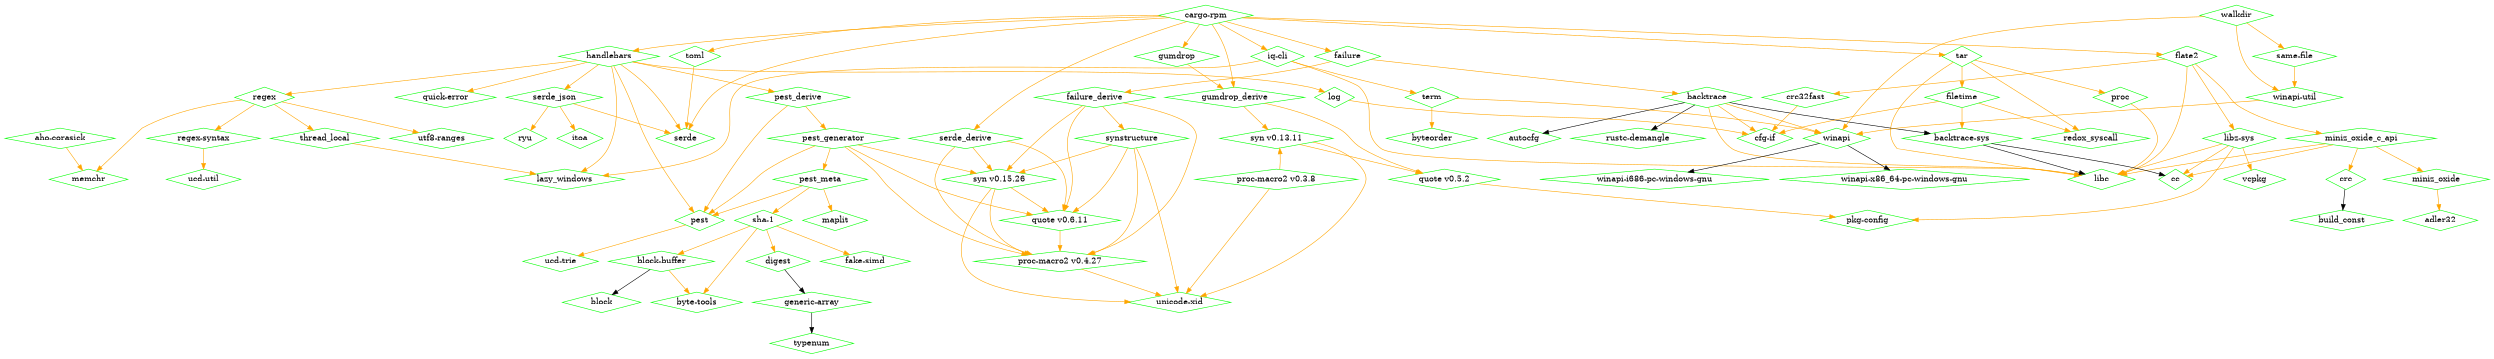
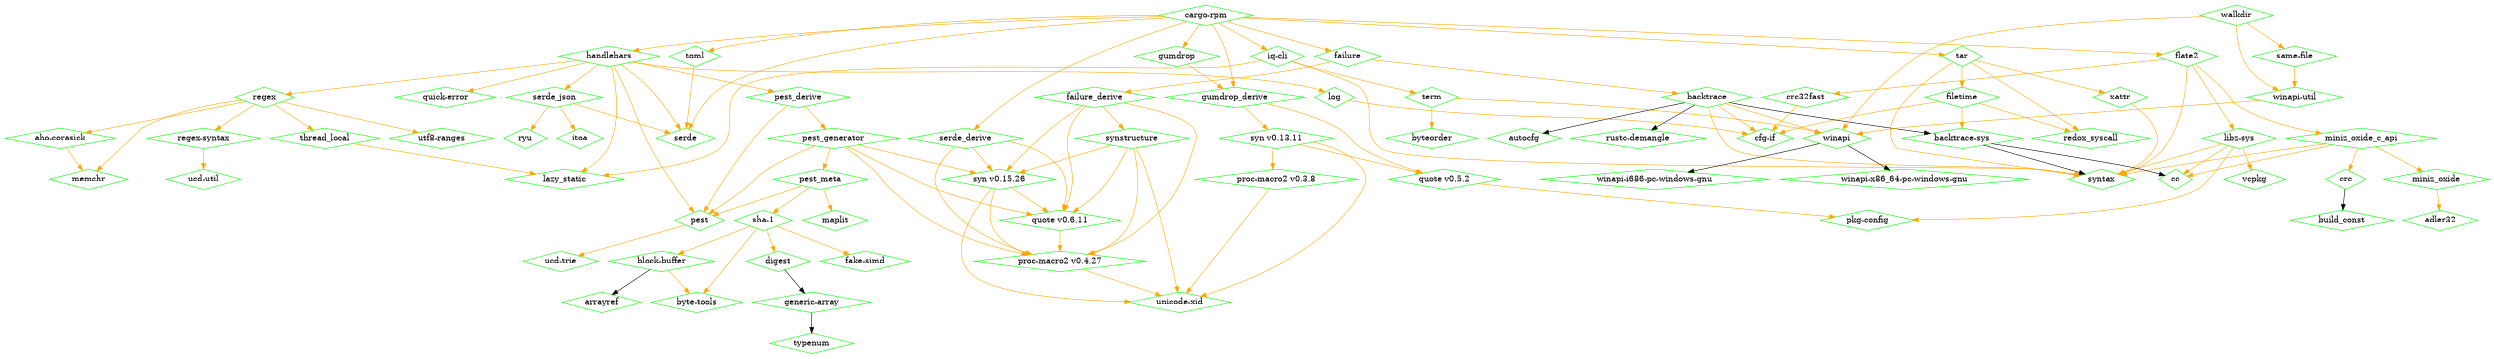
node "proc": label "proc" -> "xattr"
edge "regex" -> "aho-corasick": added
edge "proc-macro2 v0.3.8" -> "syn v0.13.11": reversed
node "lazy_windows": label "lazy_windows" -> "lazy_static"
node "libc": label "libc" -> "syntax"
node "block": label "block" -> "arrayref"
